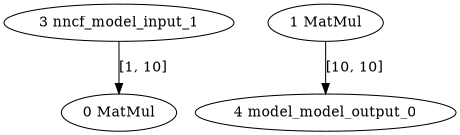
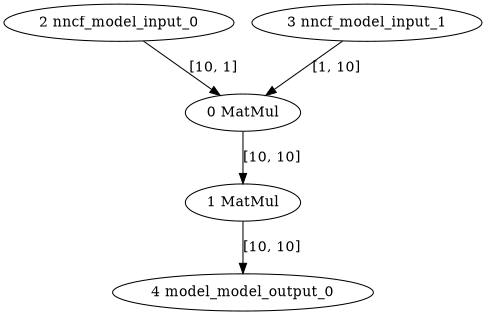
node "2 nncf_model_input_0": added
edge "0 MatMul" -> "1 MatMul": added, label "[10, 10]"
